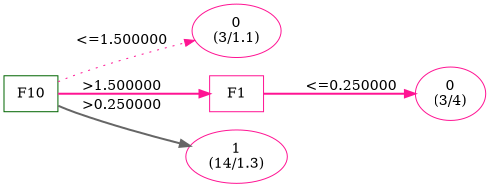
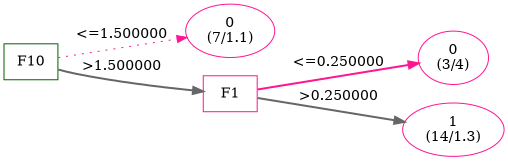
node "0 (3/1.1)": label "0 (3/1.1)" -> "0 (7/1.1)"
edge "F10" -> "F1": color deeppink -> gray40
edge "F10" -> "1 (14/1.3)": now "F1" -> "1 (14/1.3)"
